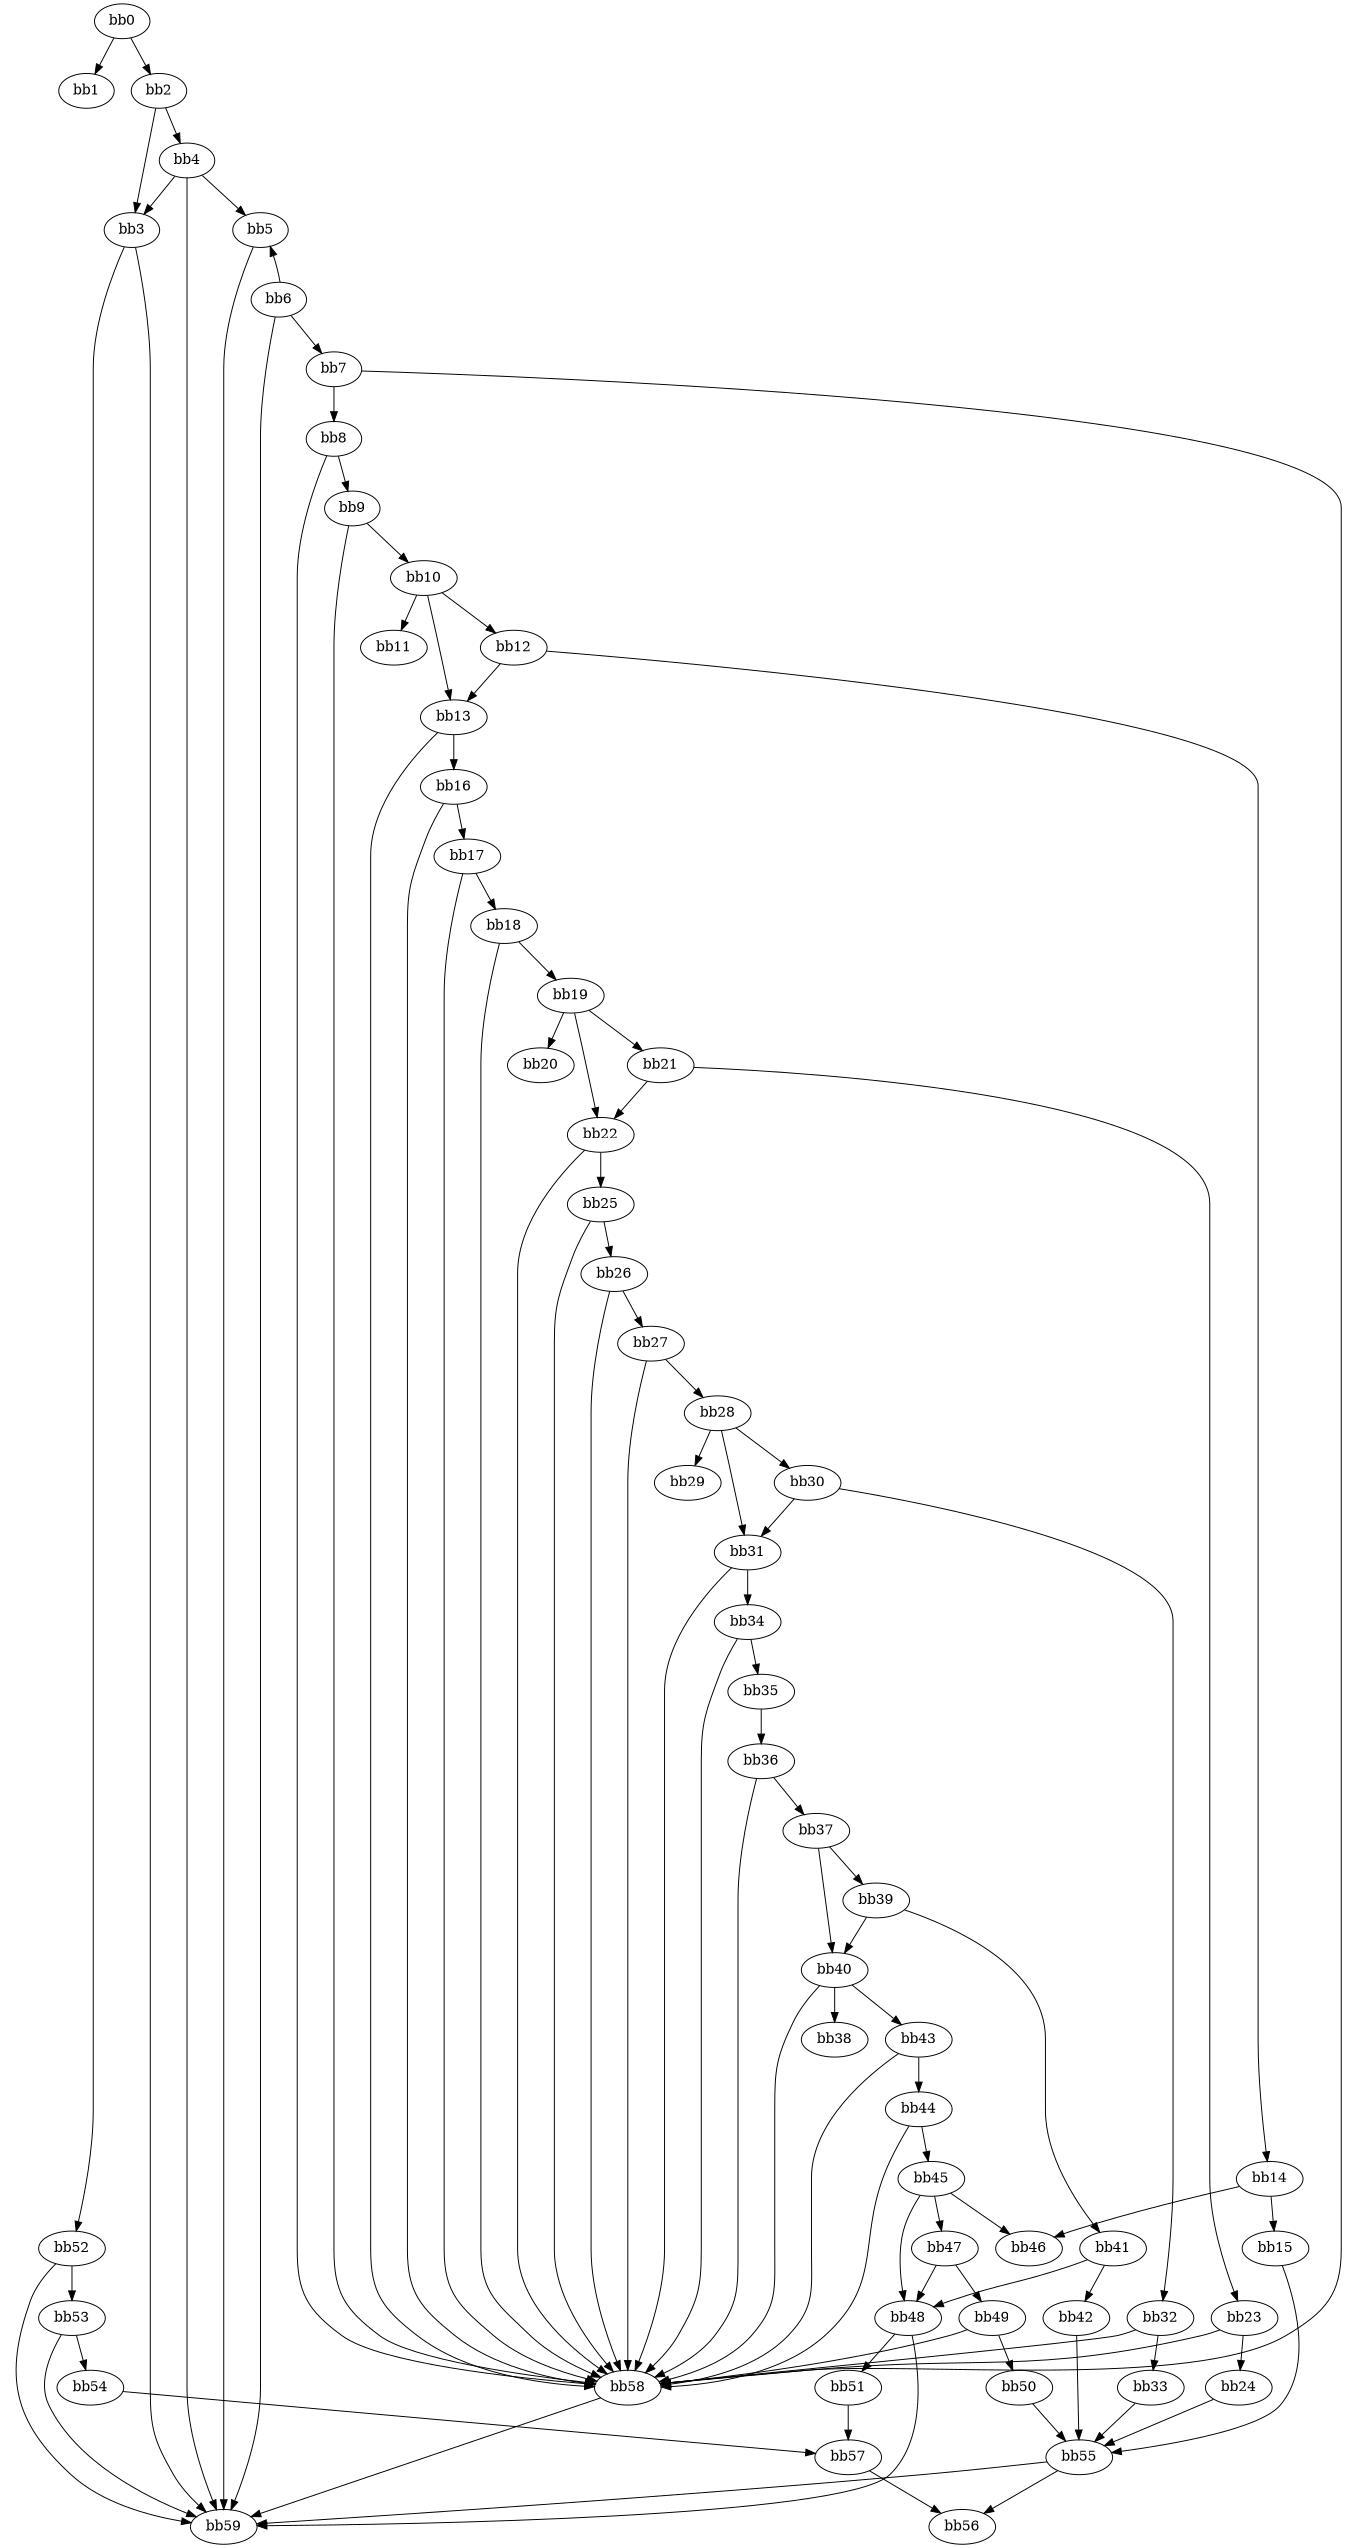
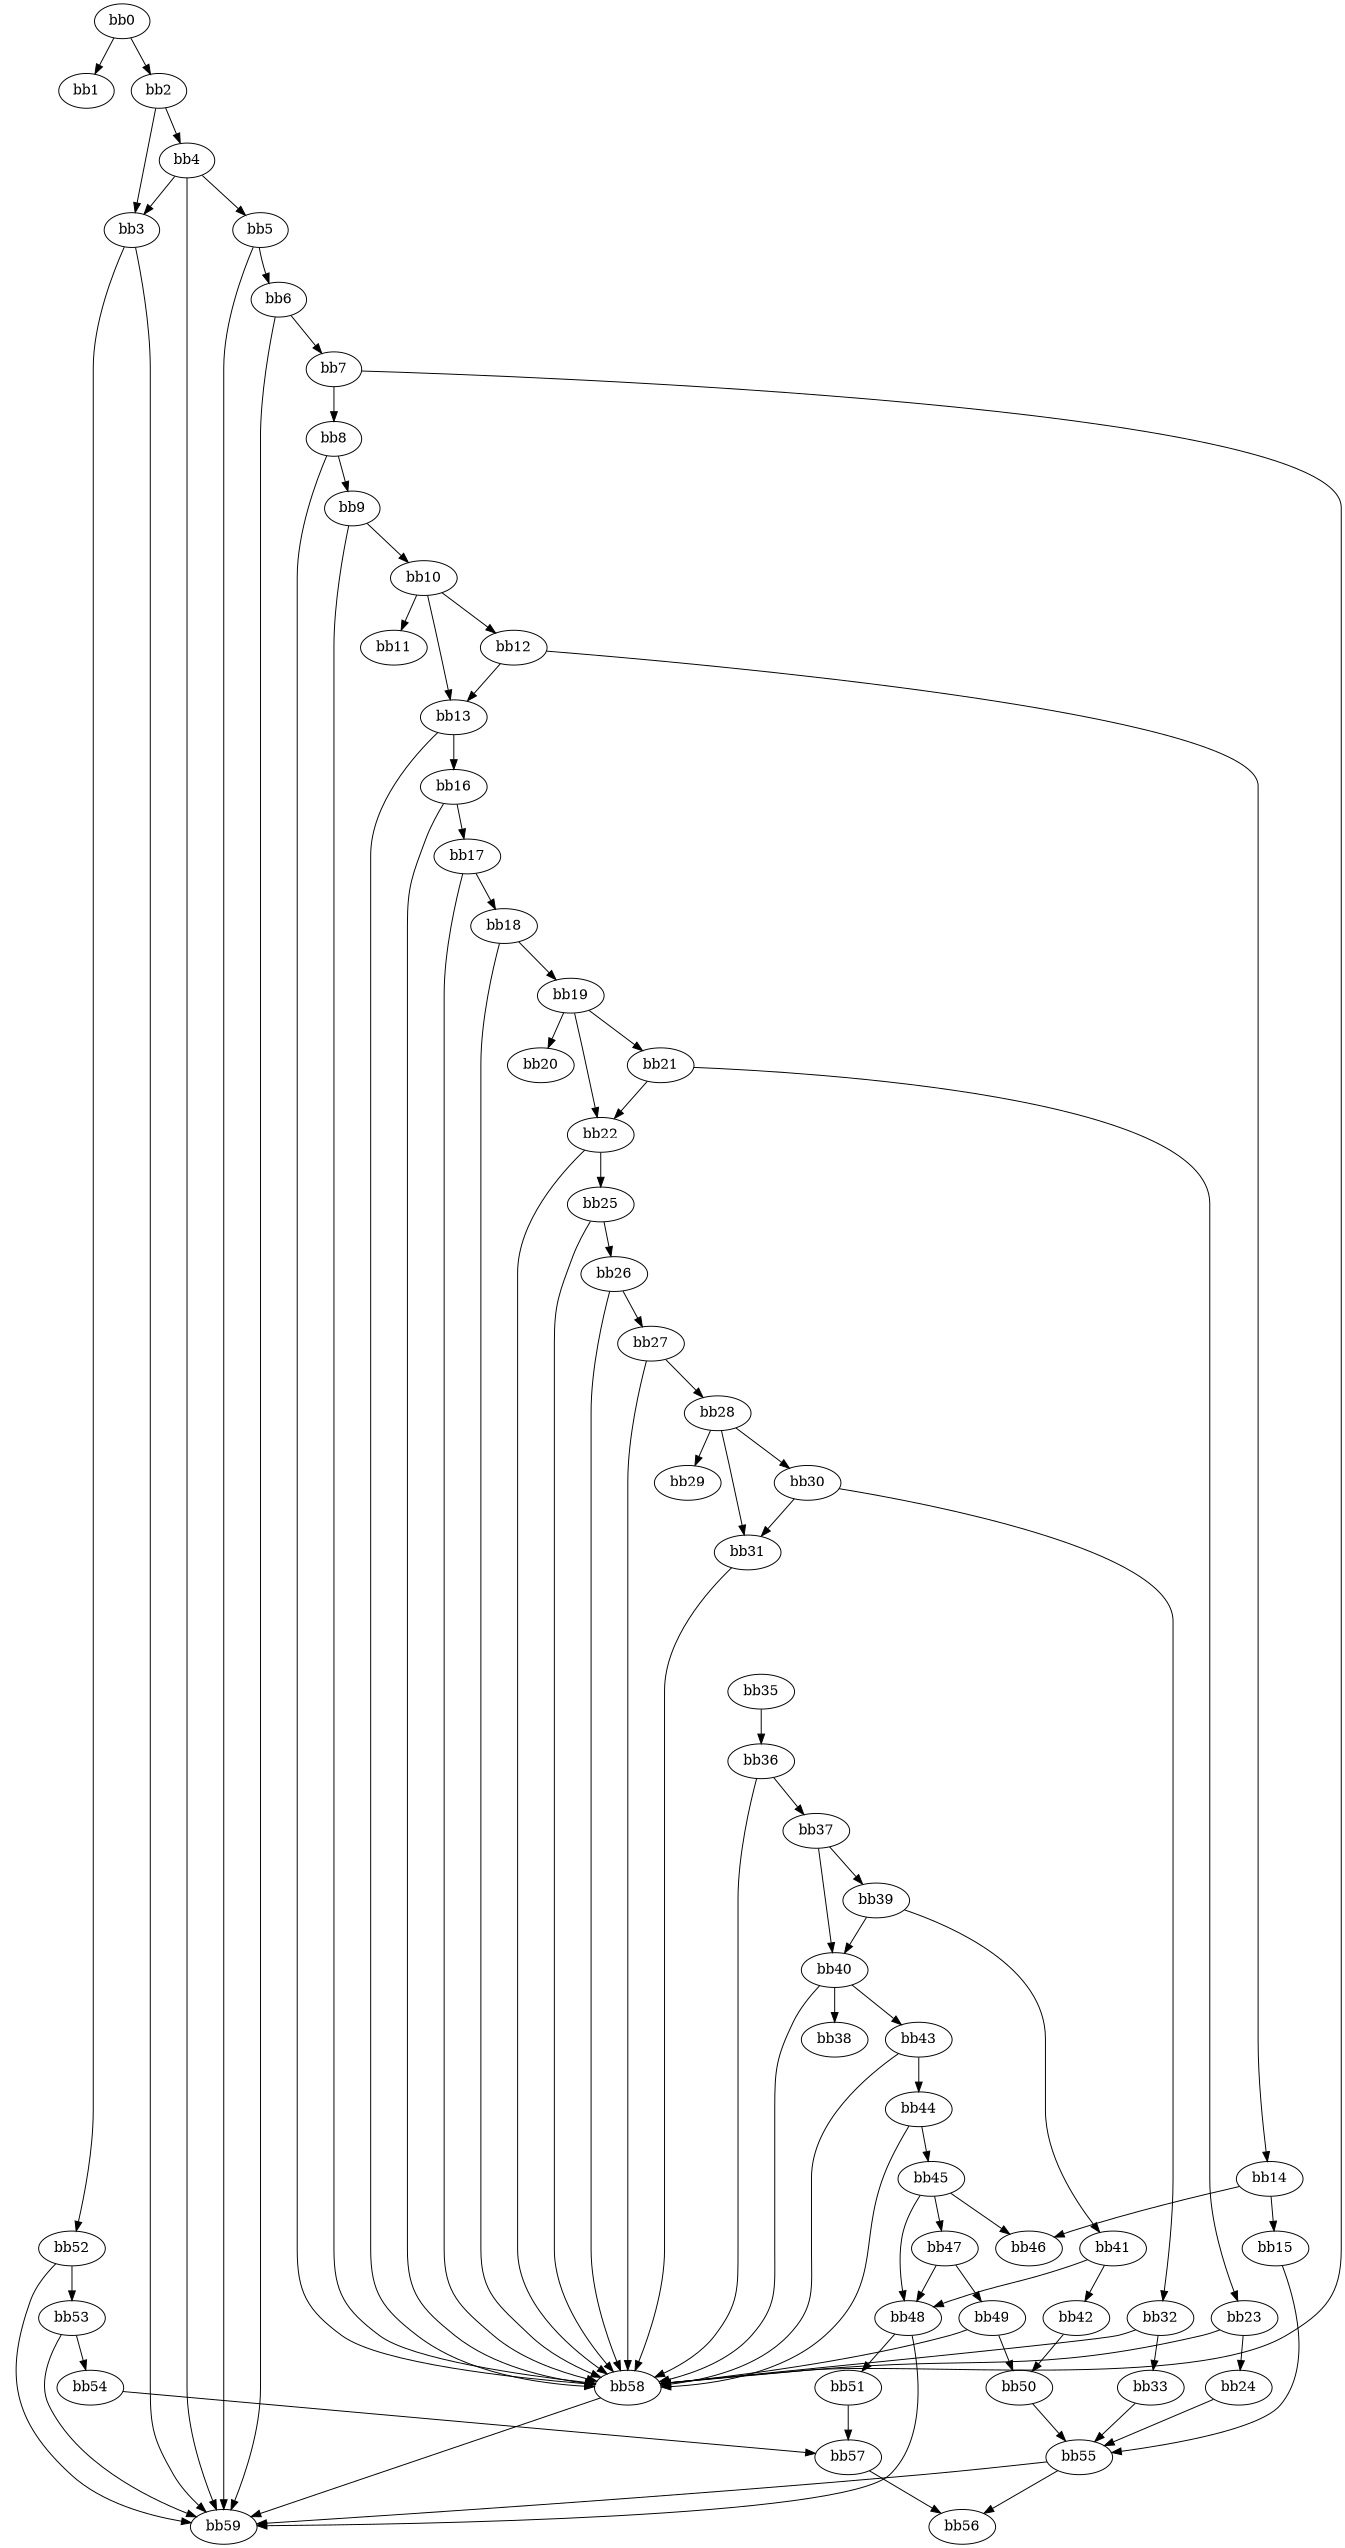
edge "bb6" -> "bb5": reversed
node "bb34": removed
edge "bb42" -> "bb55": now "bb42" -> "bb50"
